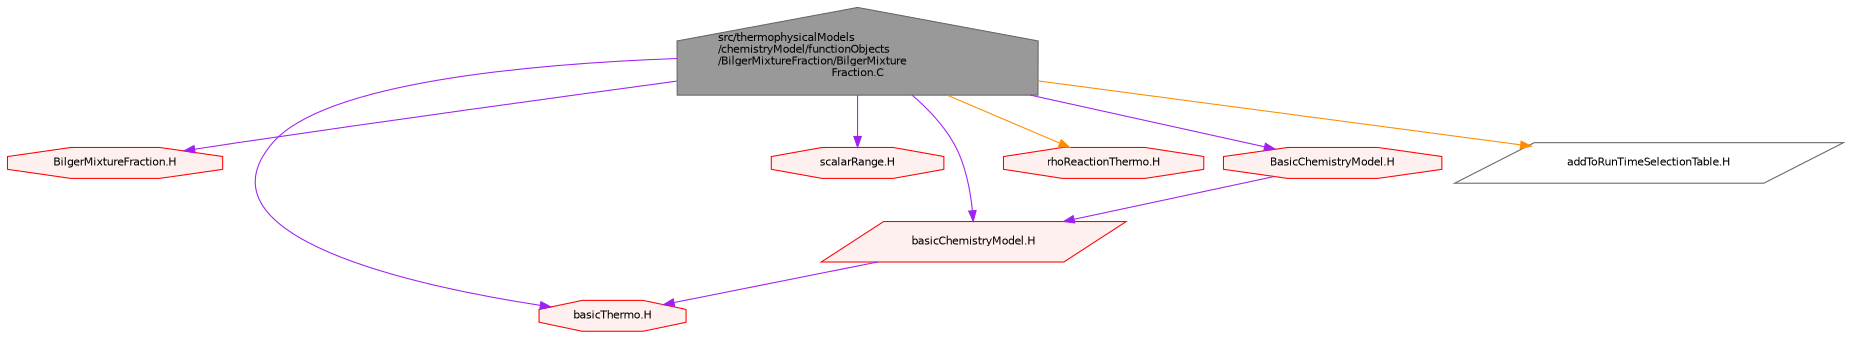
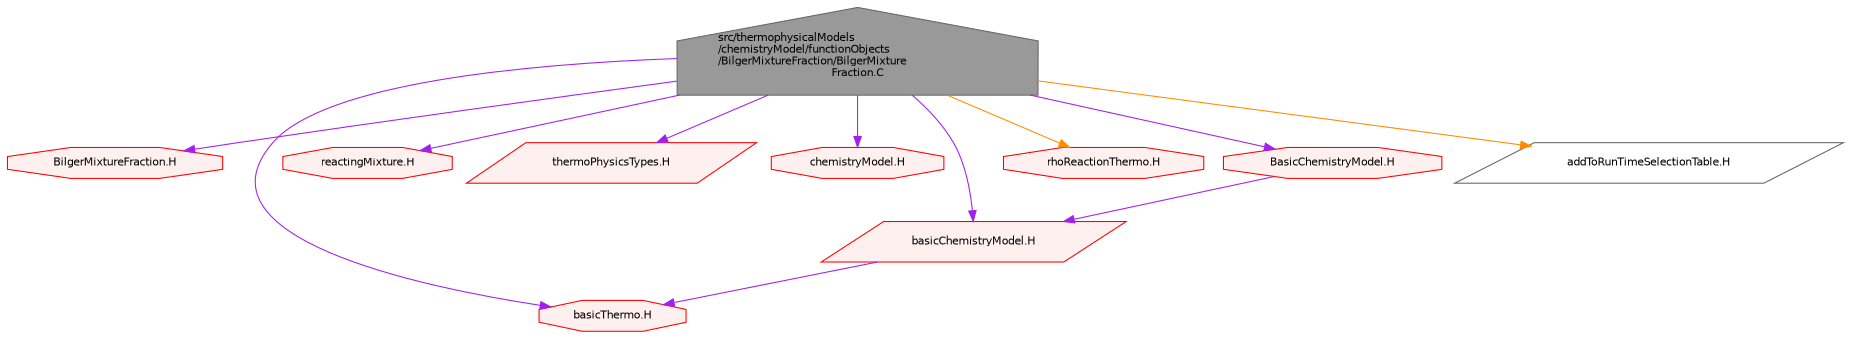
node "reactingMixture.H": added
node "thermoPhysicsTypes.H": added
node "scalarRange.H": label "scalarRange.H" -> "chemistryModel.H"
